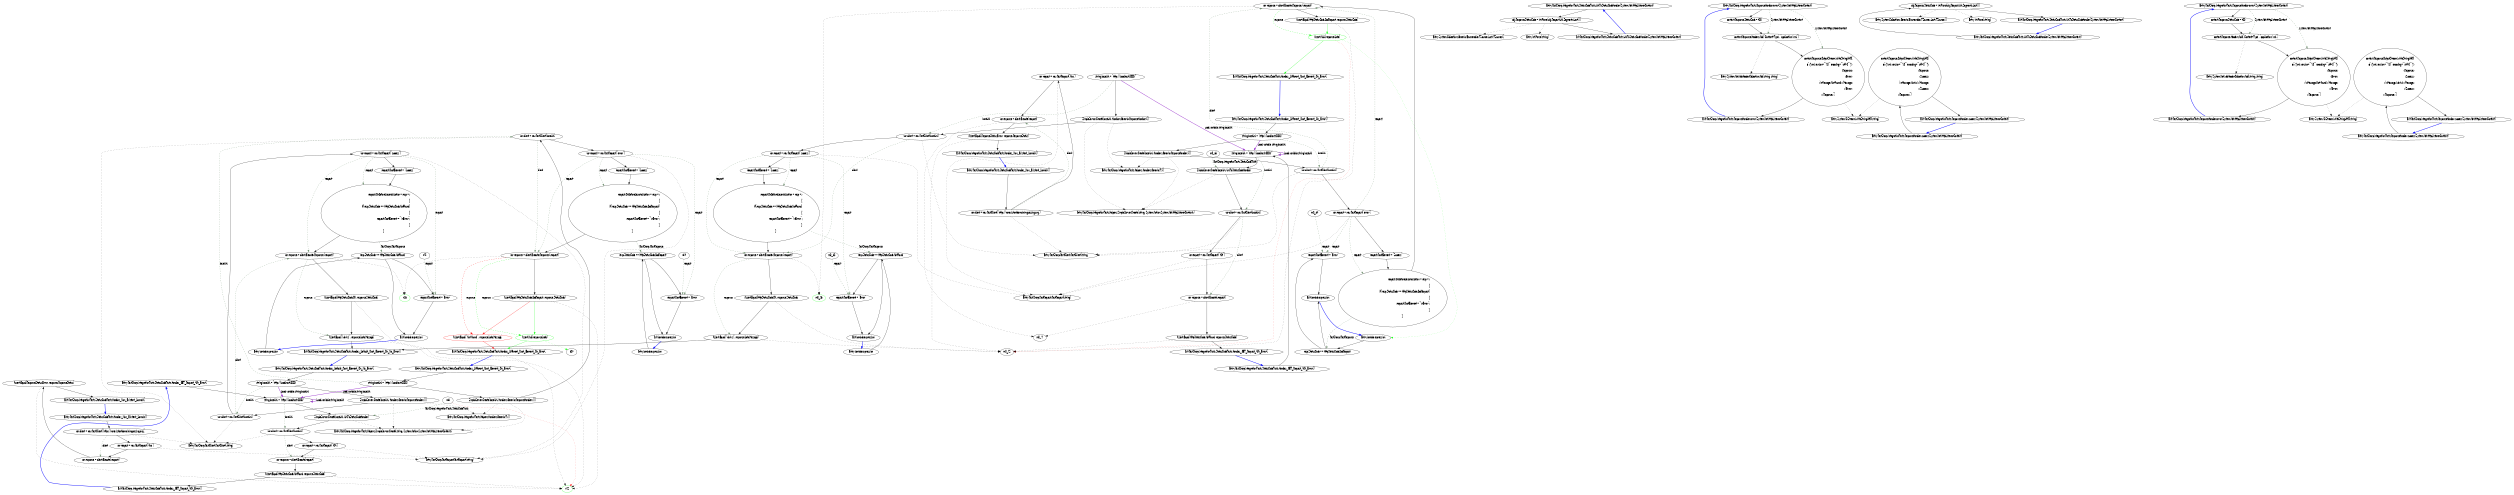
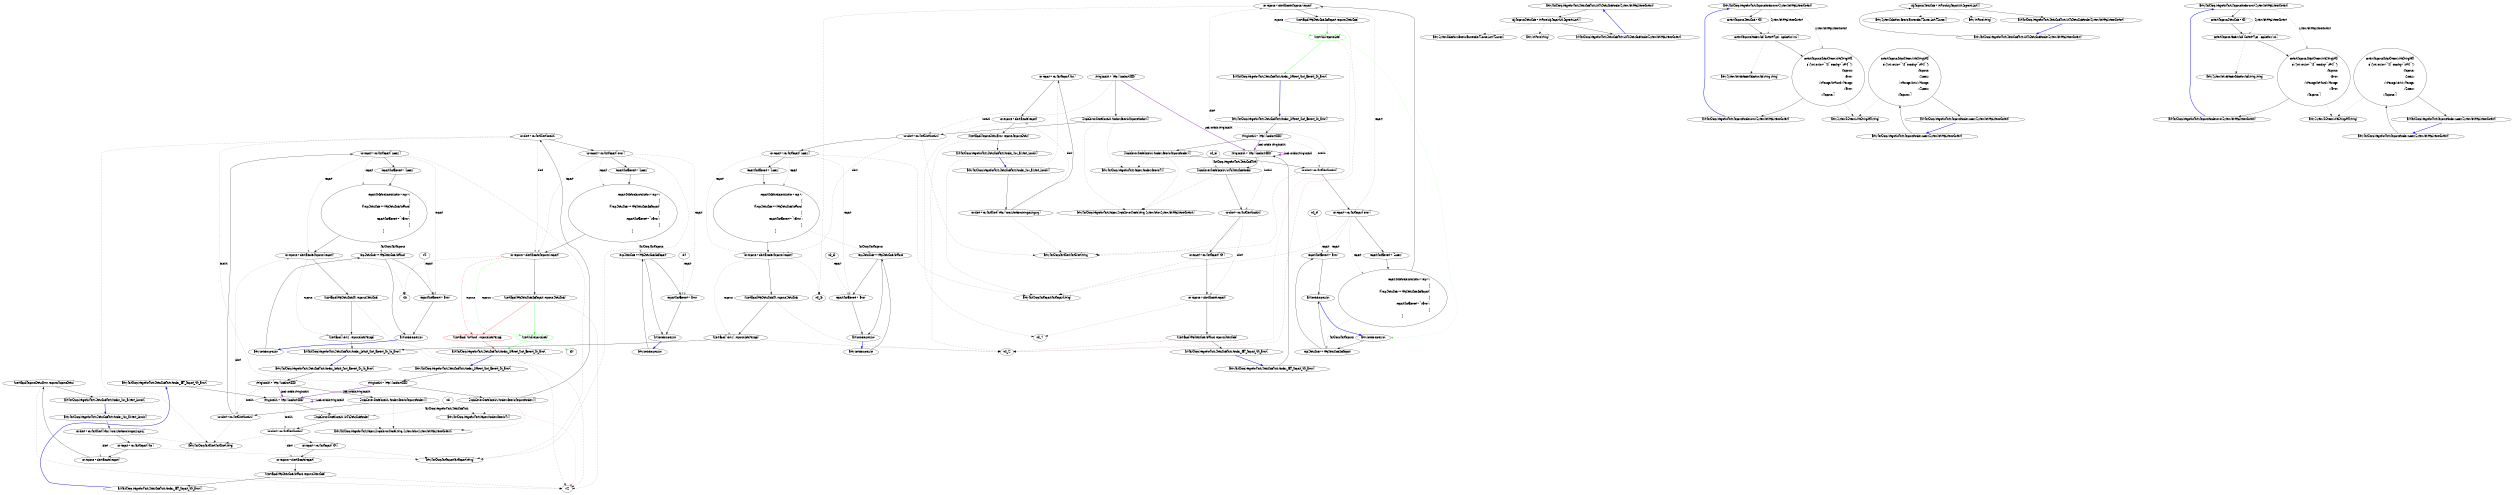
node "n36": color green -> black
node "m0_36": color green -> black
node "n12": color green -> black
